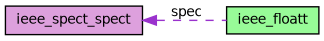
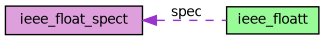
node "ieee_spect_spect": label "ieee_spect_spect" -> "ieee_float_spect"
